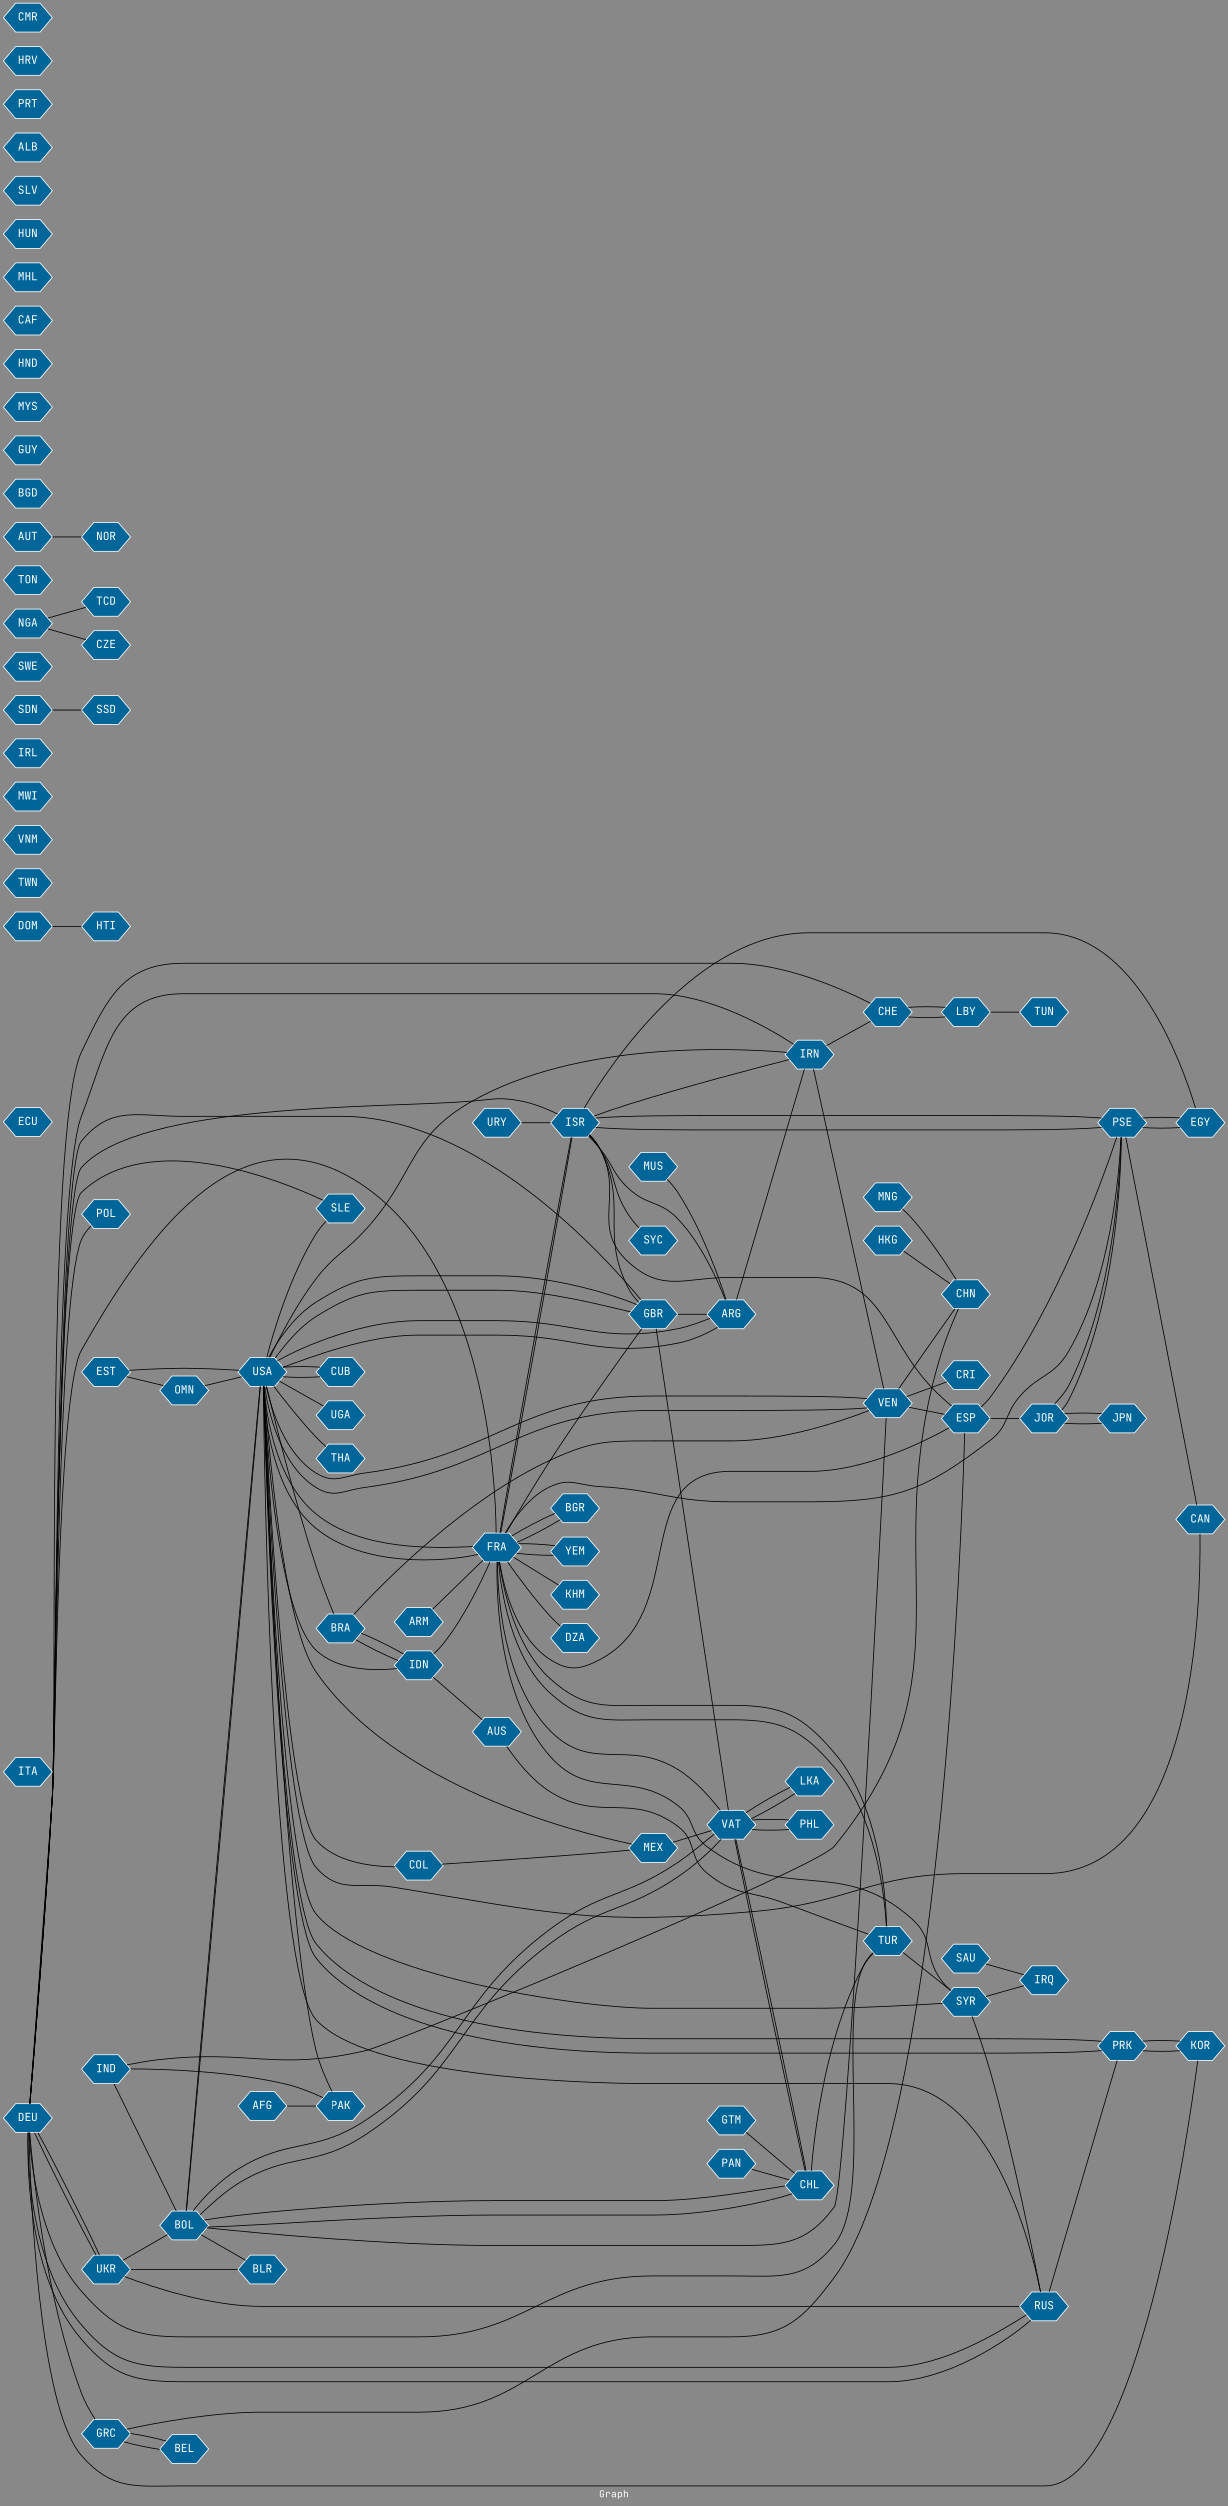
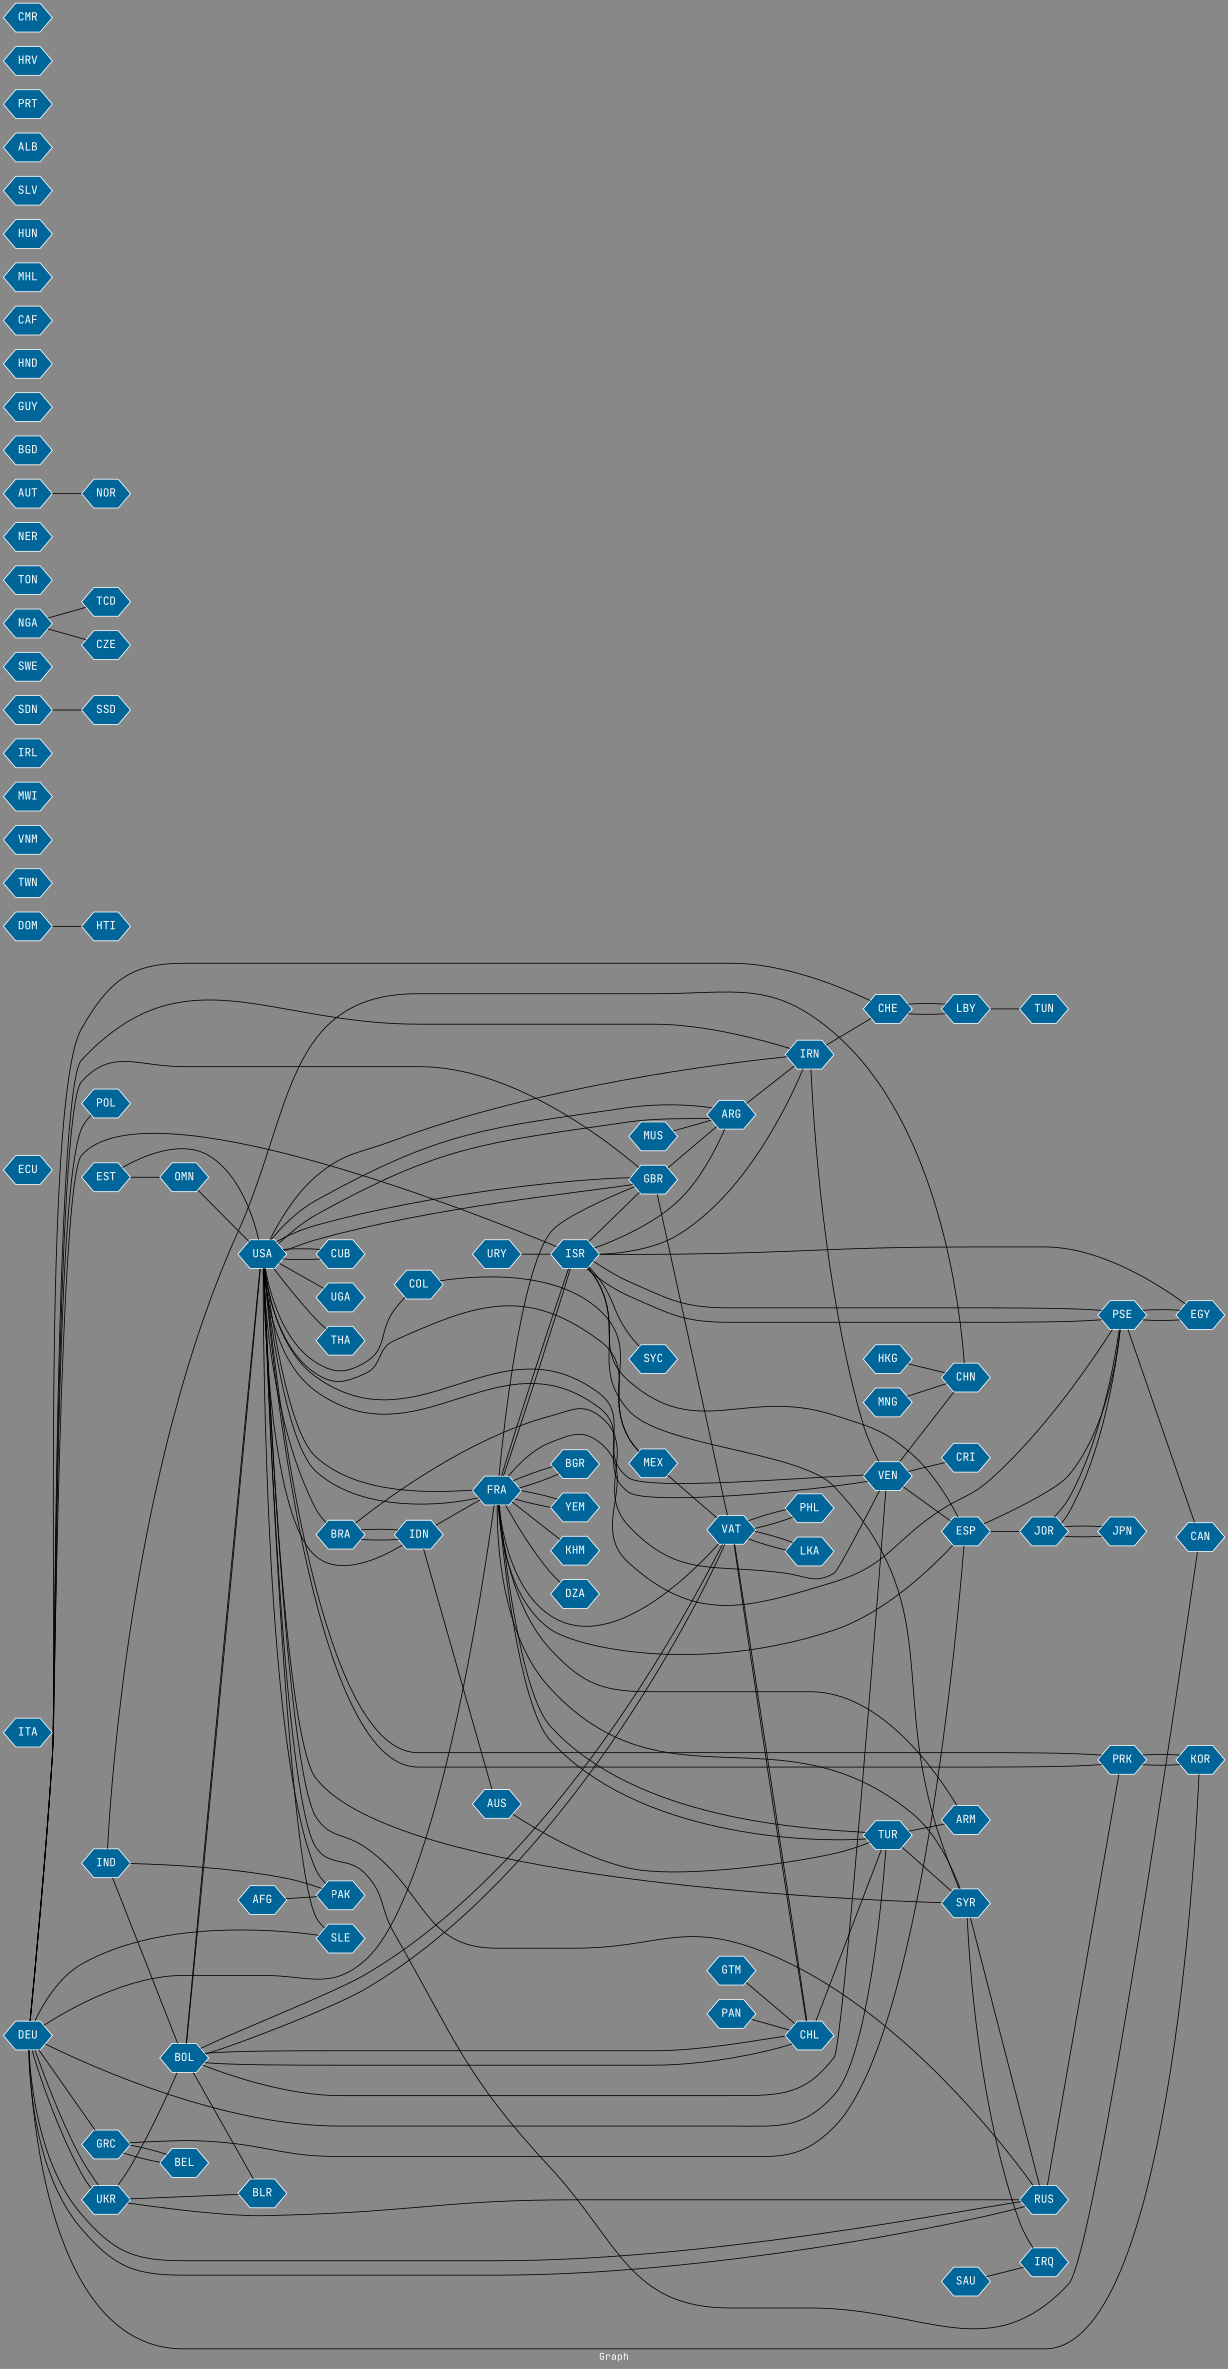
node "MYS": removed
node "NER": added
edge "ISR" -- "SYR": added
edge "ARM" -- "TUR": added
